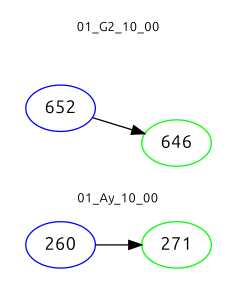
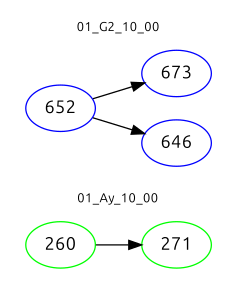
node "673": added
node "646": color green -> blue
node "260": color blue -> green
